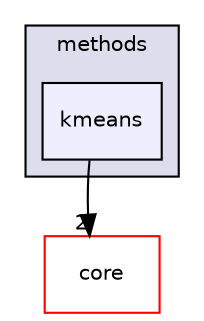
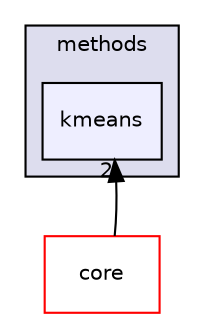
edge "kmeans" -> "core": reversed
